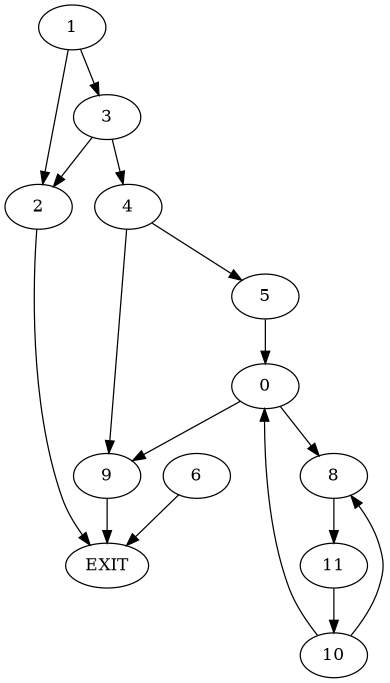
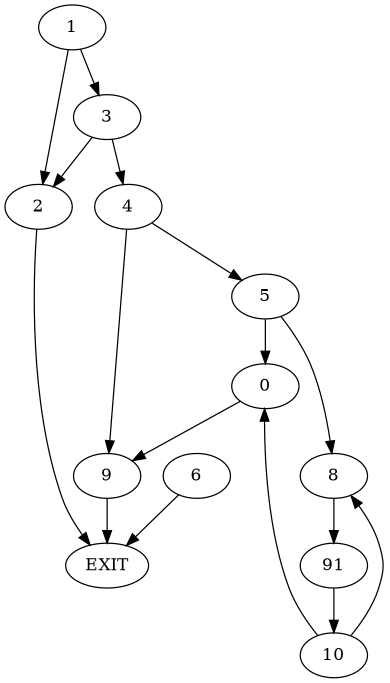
edge "0" -> "8": now "5" -> "8"
node "11": label "11" -> "91"
